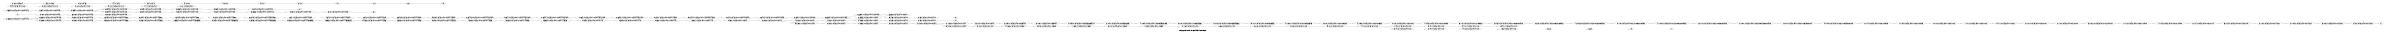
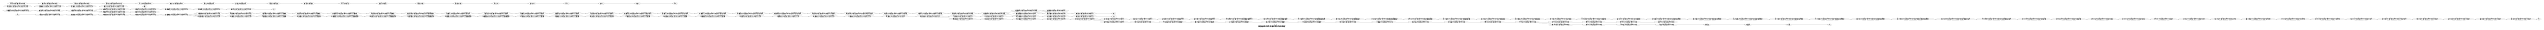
node "146 | 6 : 0 1 2 3 4 5 6 7 8 9": added
node "34 | 35 37 40 : 0 1 2 3 4 5 6 7 8 9 10 11 12 13 40 41 42 43": removed
node "80 | 50 52 : 0 1 2 3 4 5 6 7 8 9 10 11 12 13 40 41 44 45": added
